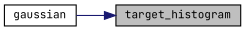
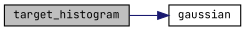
edge "gaussian" -> "target_histogram": reversed
